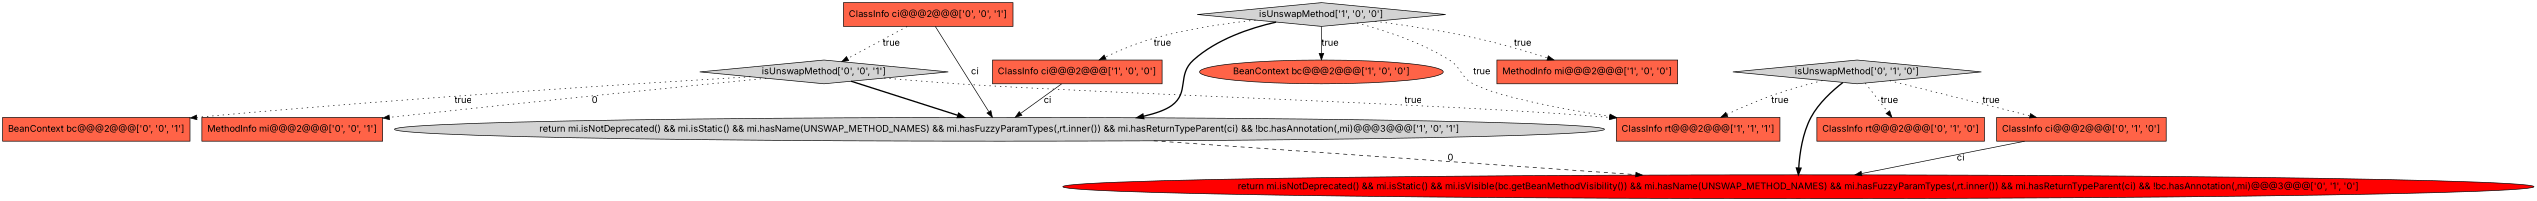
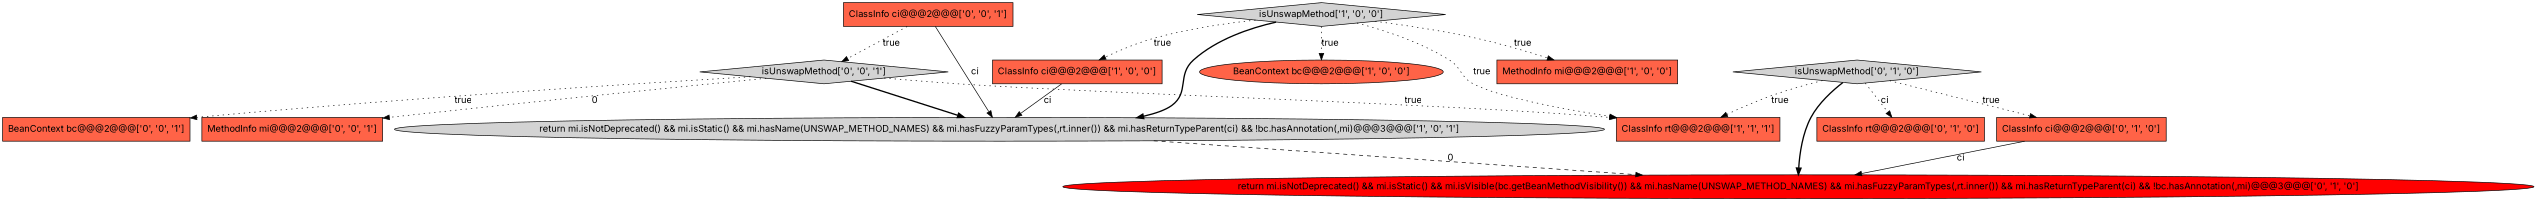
edge "isUnswapMethod['1', '0', '0']" -> "BeanContext bc@@@2@@@['1', '0', '0']": style solid -> dotted
edge "isUnswapMethod['0', '1', '0']" -> "ClassInfo rt@@@2@@@['0', '1', '0']": label "true" -> "ci"
